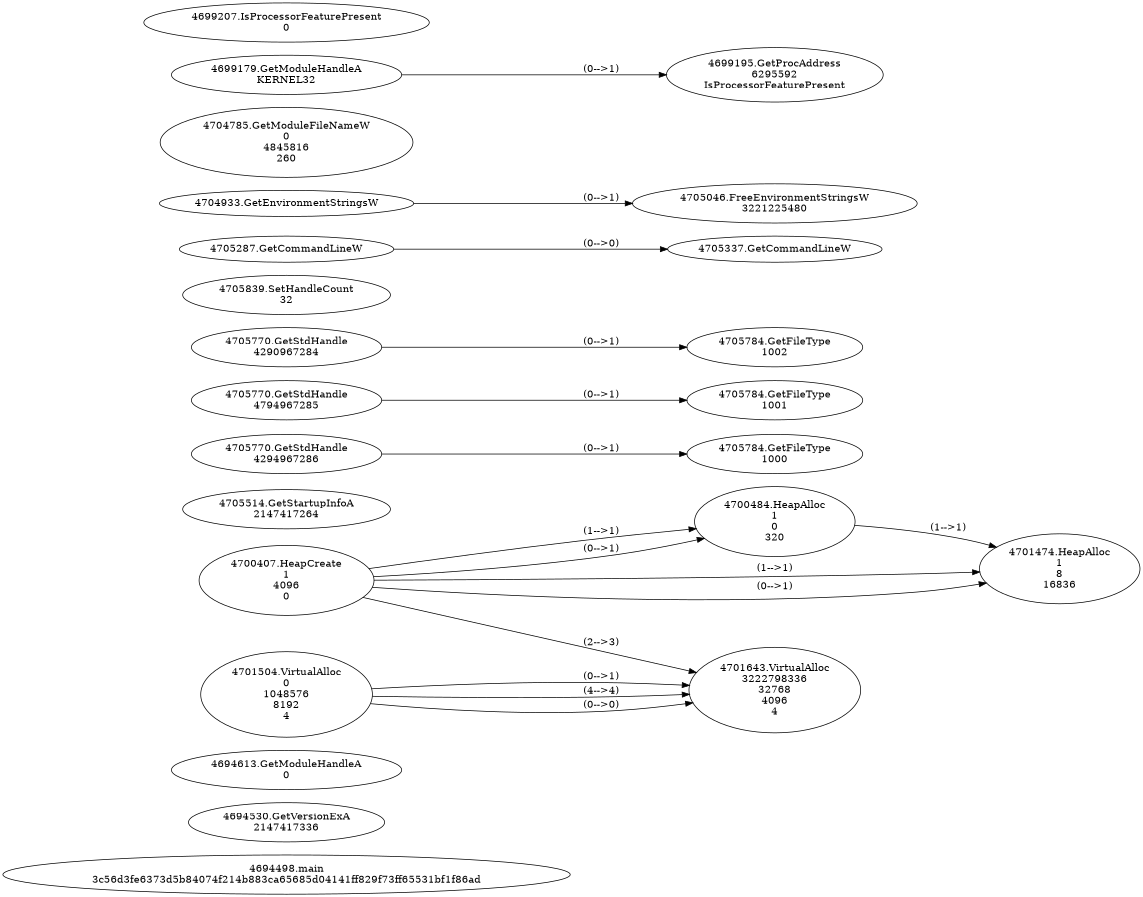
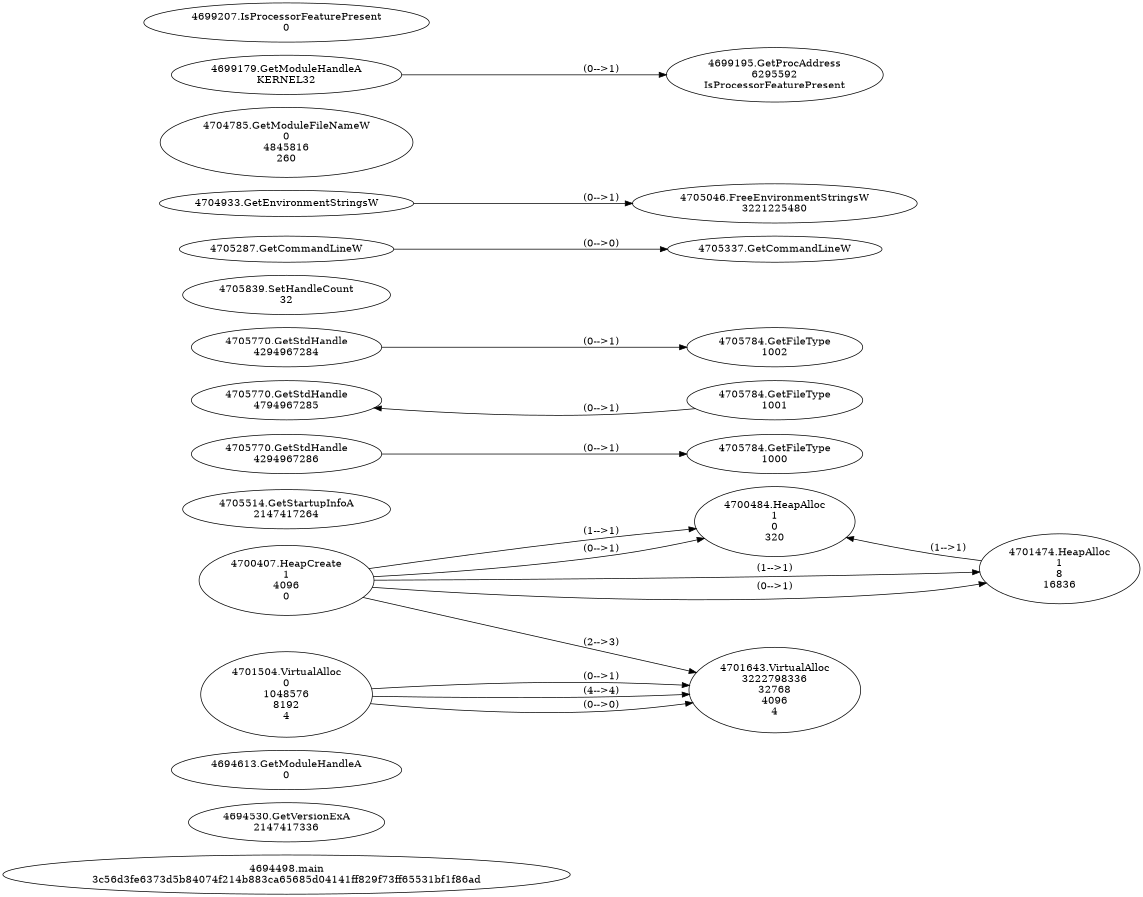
node "4705770.GetStdHandle 4290967284": label "4705770.GetStdHandle 4290967284" -> "4705770.GetStdHandle 4294967284"
edge "4705770.GetStdHandle 4794967285" -> "4705784.GetFileType 1001": reversed
edge "4700484.HeapAlloc 1 0 320" -> "4701474.HeapAlloc 1 8 16836": reversed
